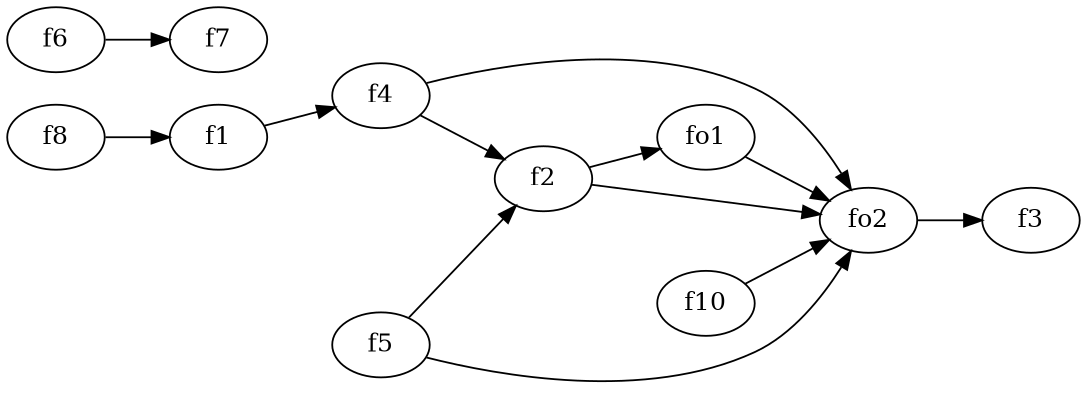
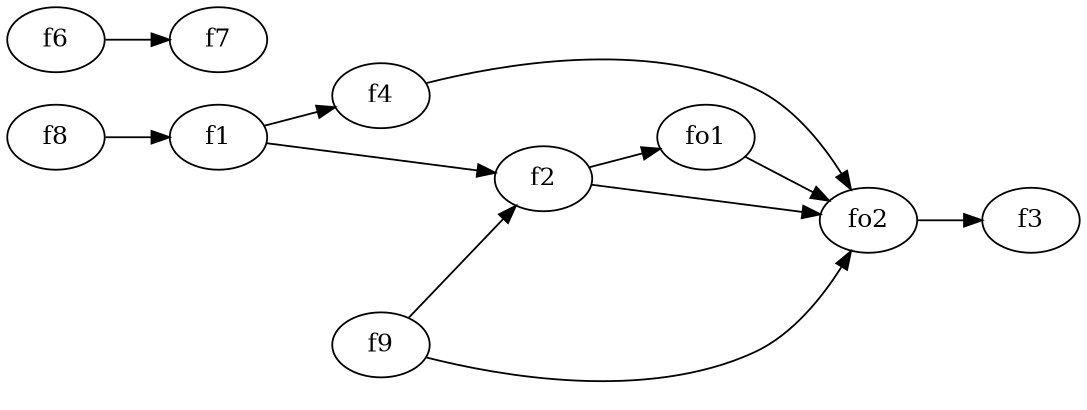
edge "f4" -> "f2": now "f1" -> "f2"
node "f10": removed
node "f5": label "f5" -> "f9"
